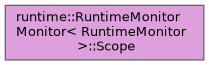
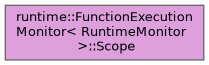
node "runtime::RuntimeMonitor Monitor< RuntimeMonitor >::Scope": label "runtime::RuntimeMonitor Monitor< RuntimeMonitor >::Scope" -> "runtime::FunctionExecution Monitor< RuntimeMonitor >::Scope"
